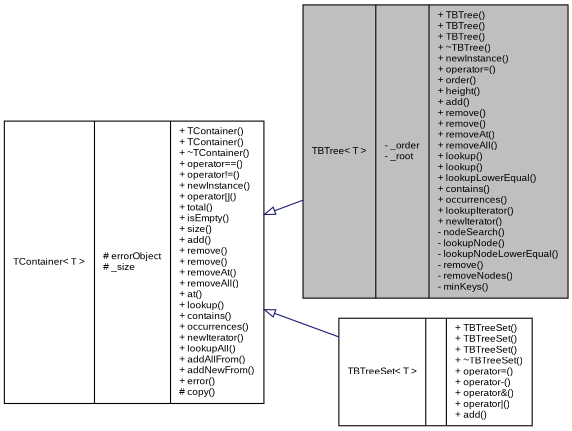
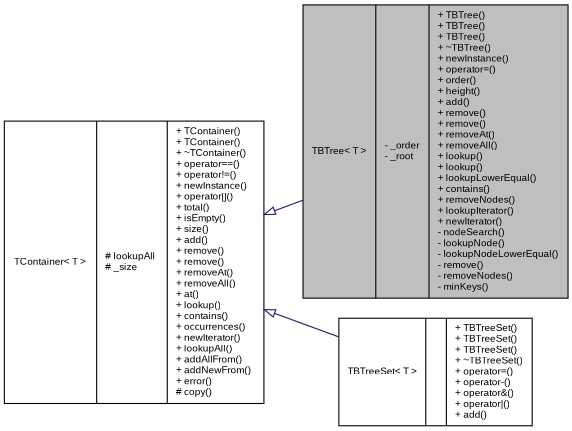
node "TBTree< T >": text "+ occurrences()" -> "+ removeNodes()"
node "TContainer< T >": text "# errorObject" -> "# lookupAll"
